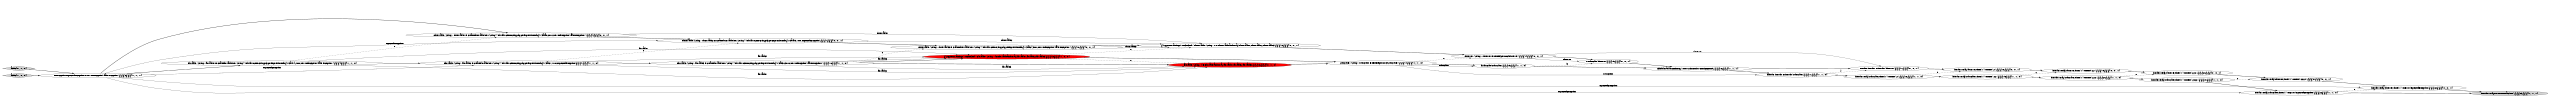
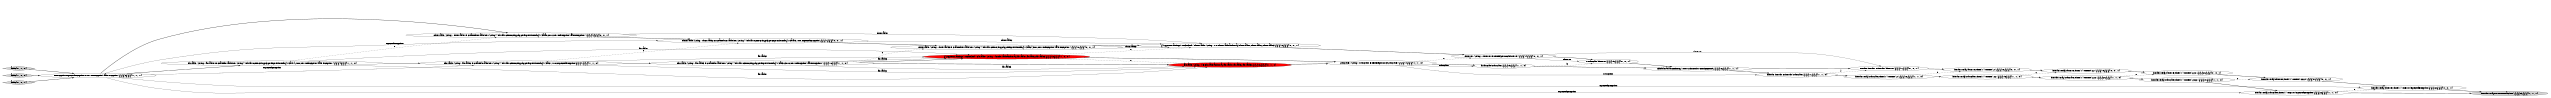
node "amb2['0', '0', '1']": added
